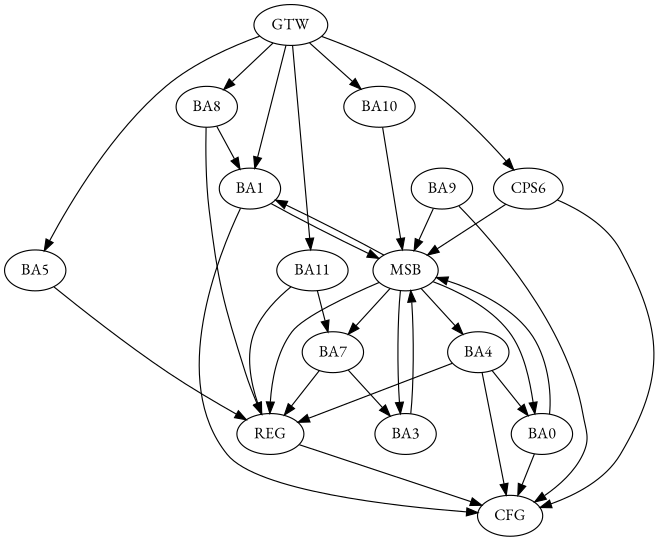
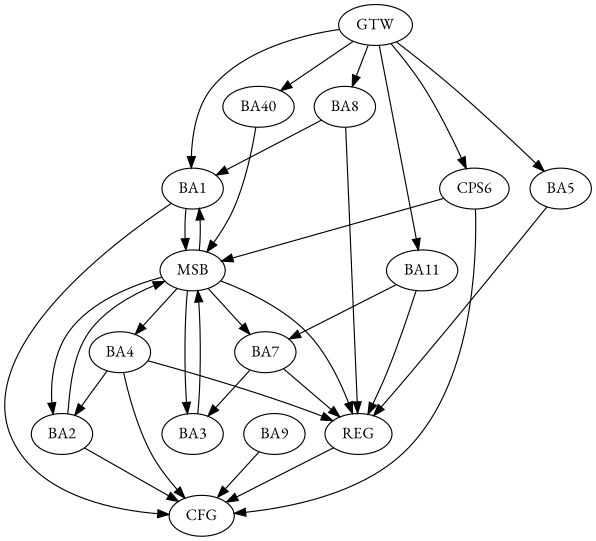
node "BA10": label "BA10" -> "BA40"
edge "BA9" -> "MSB": removed
node "BA0": label "BA0" -> "BA2"
